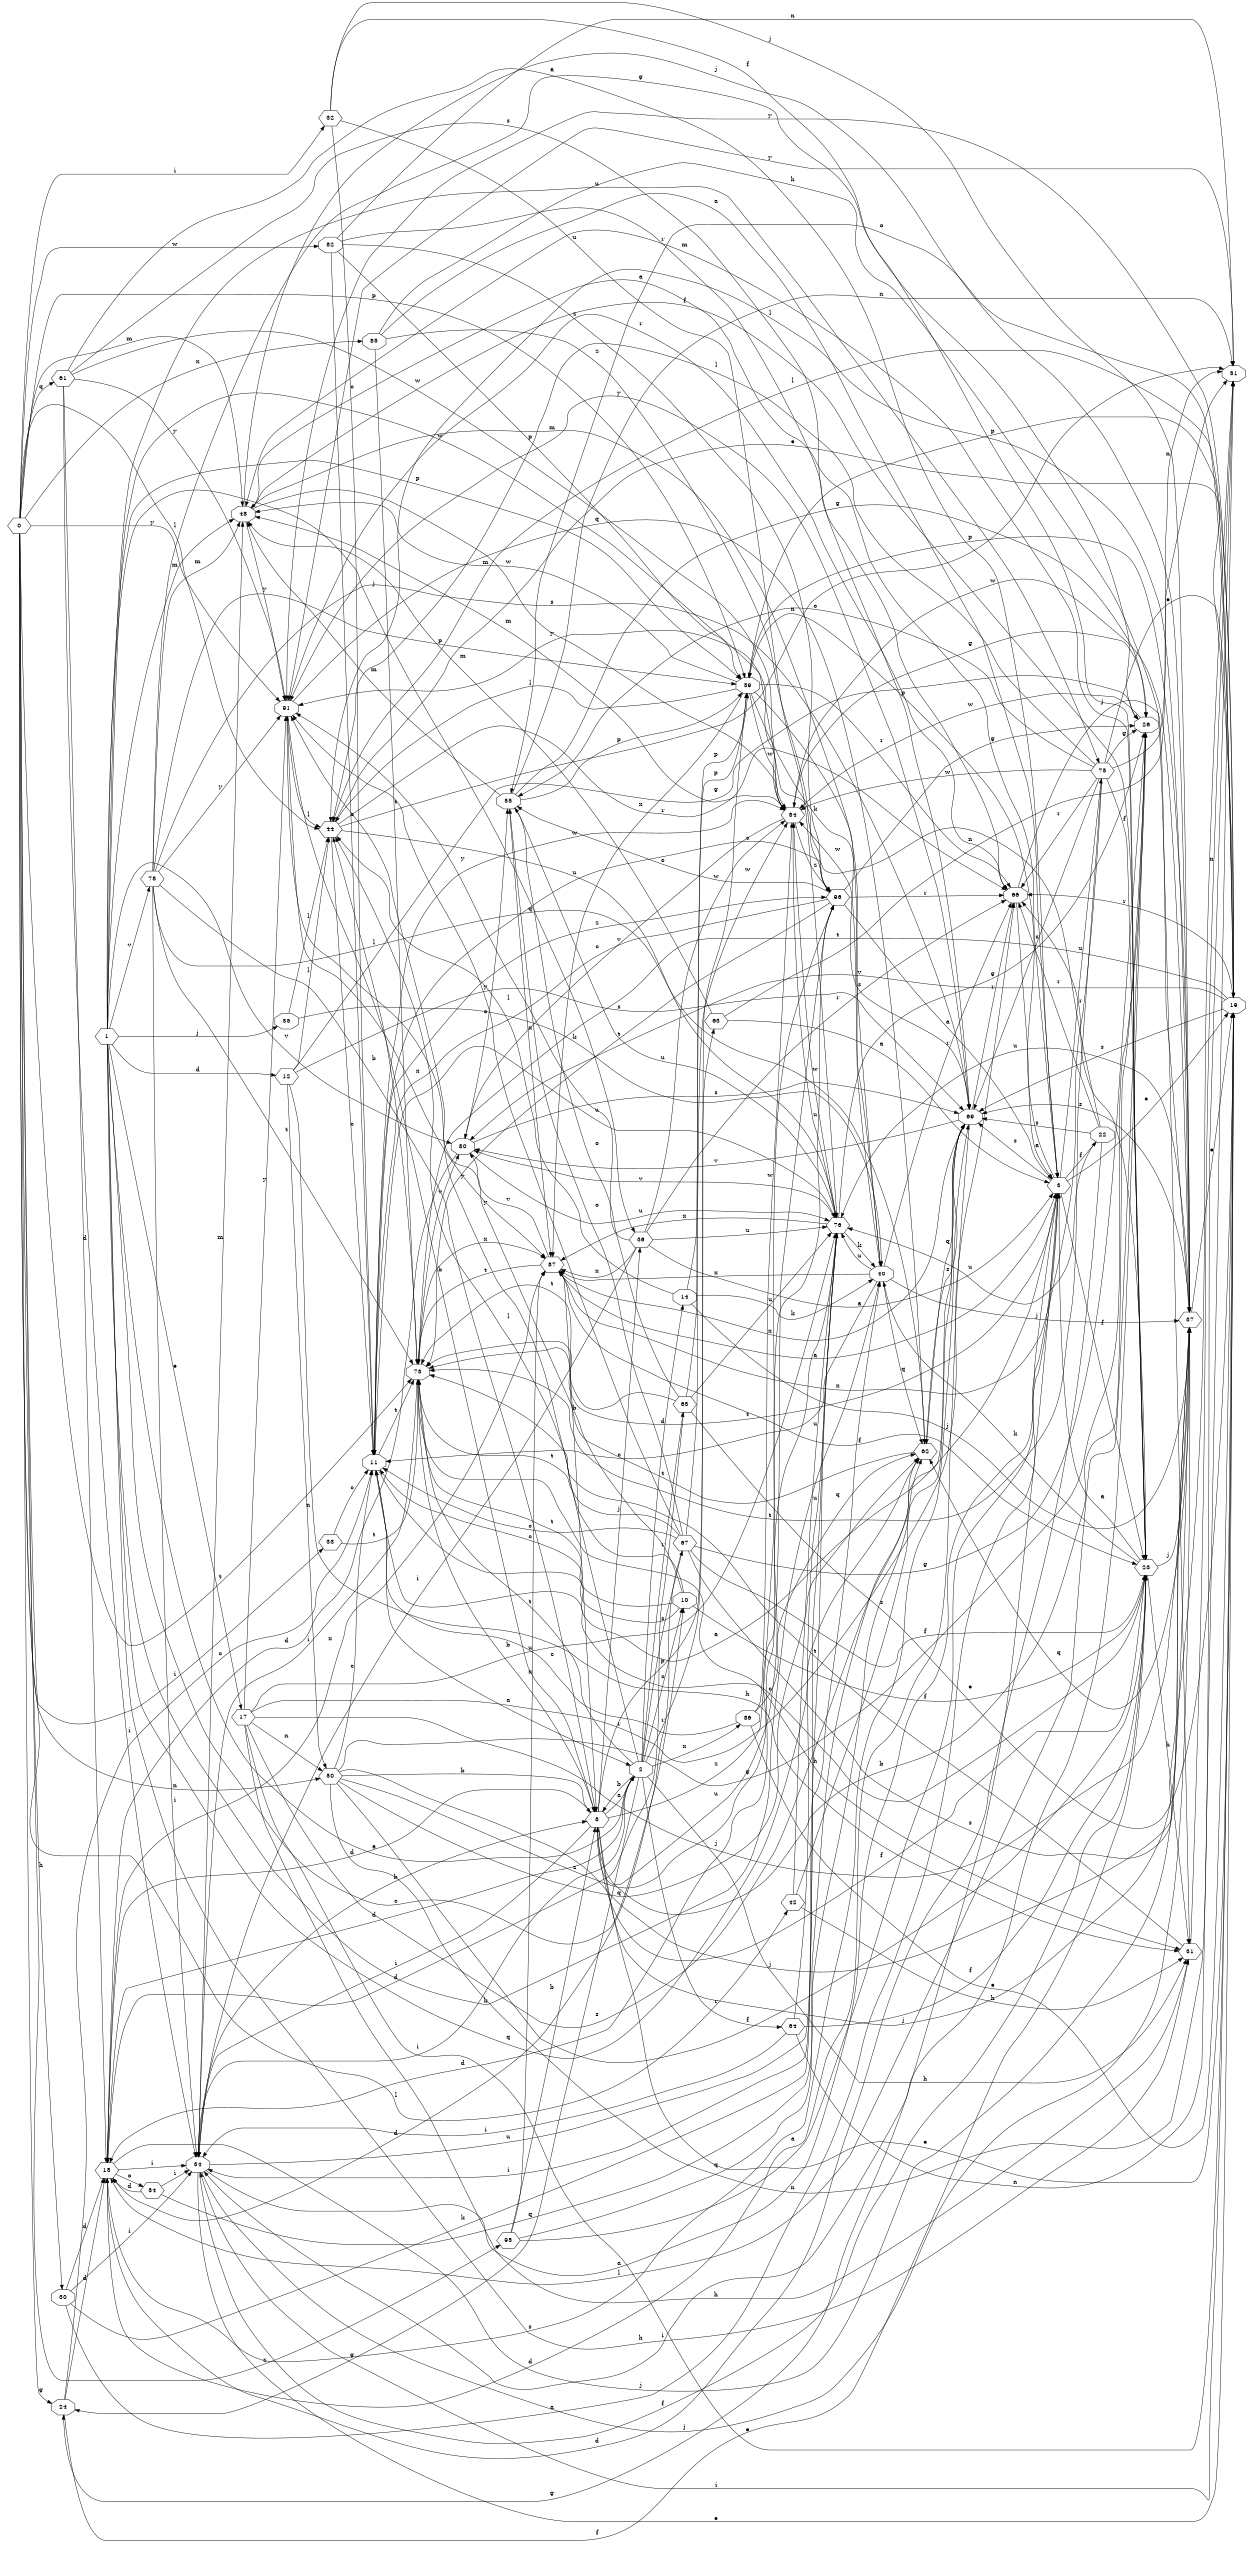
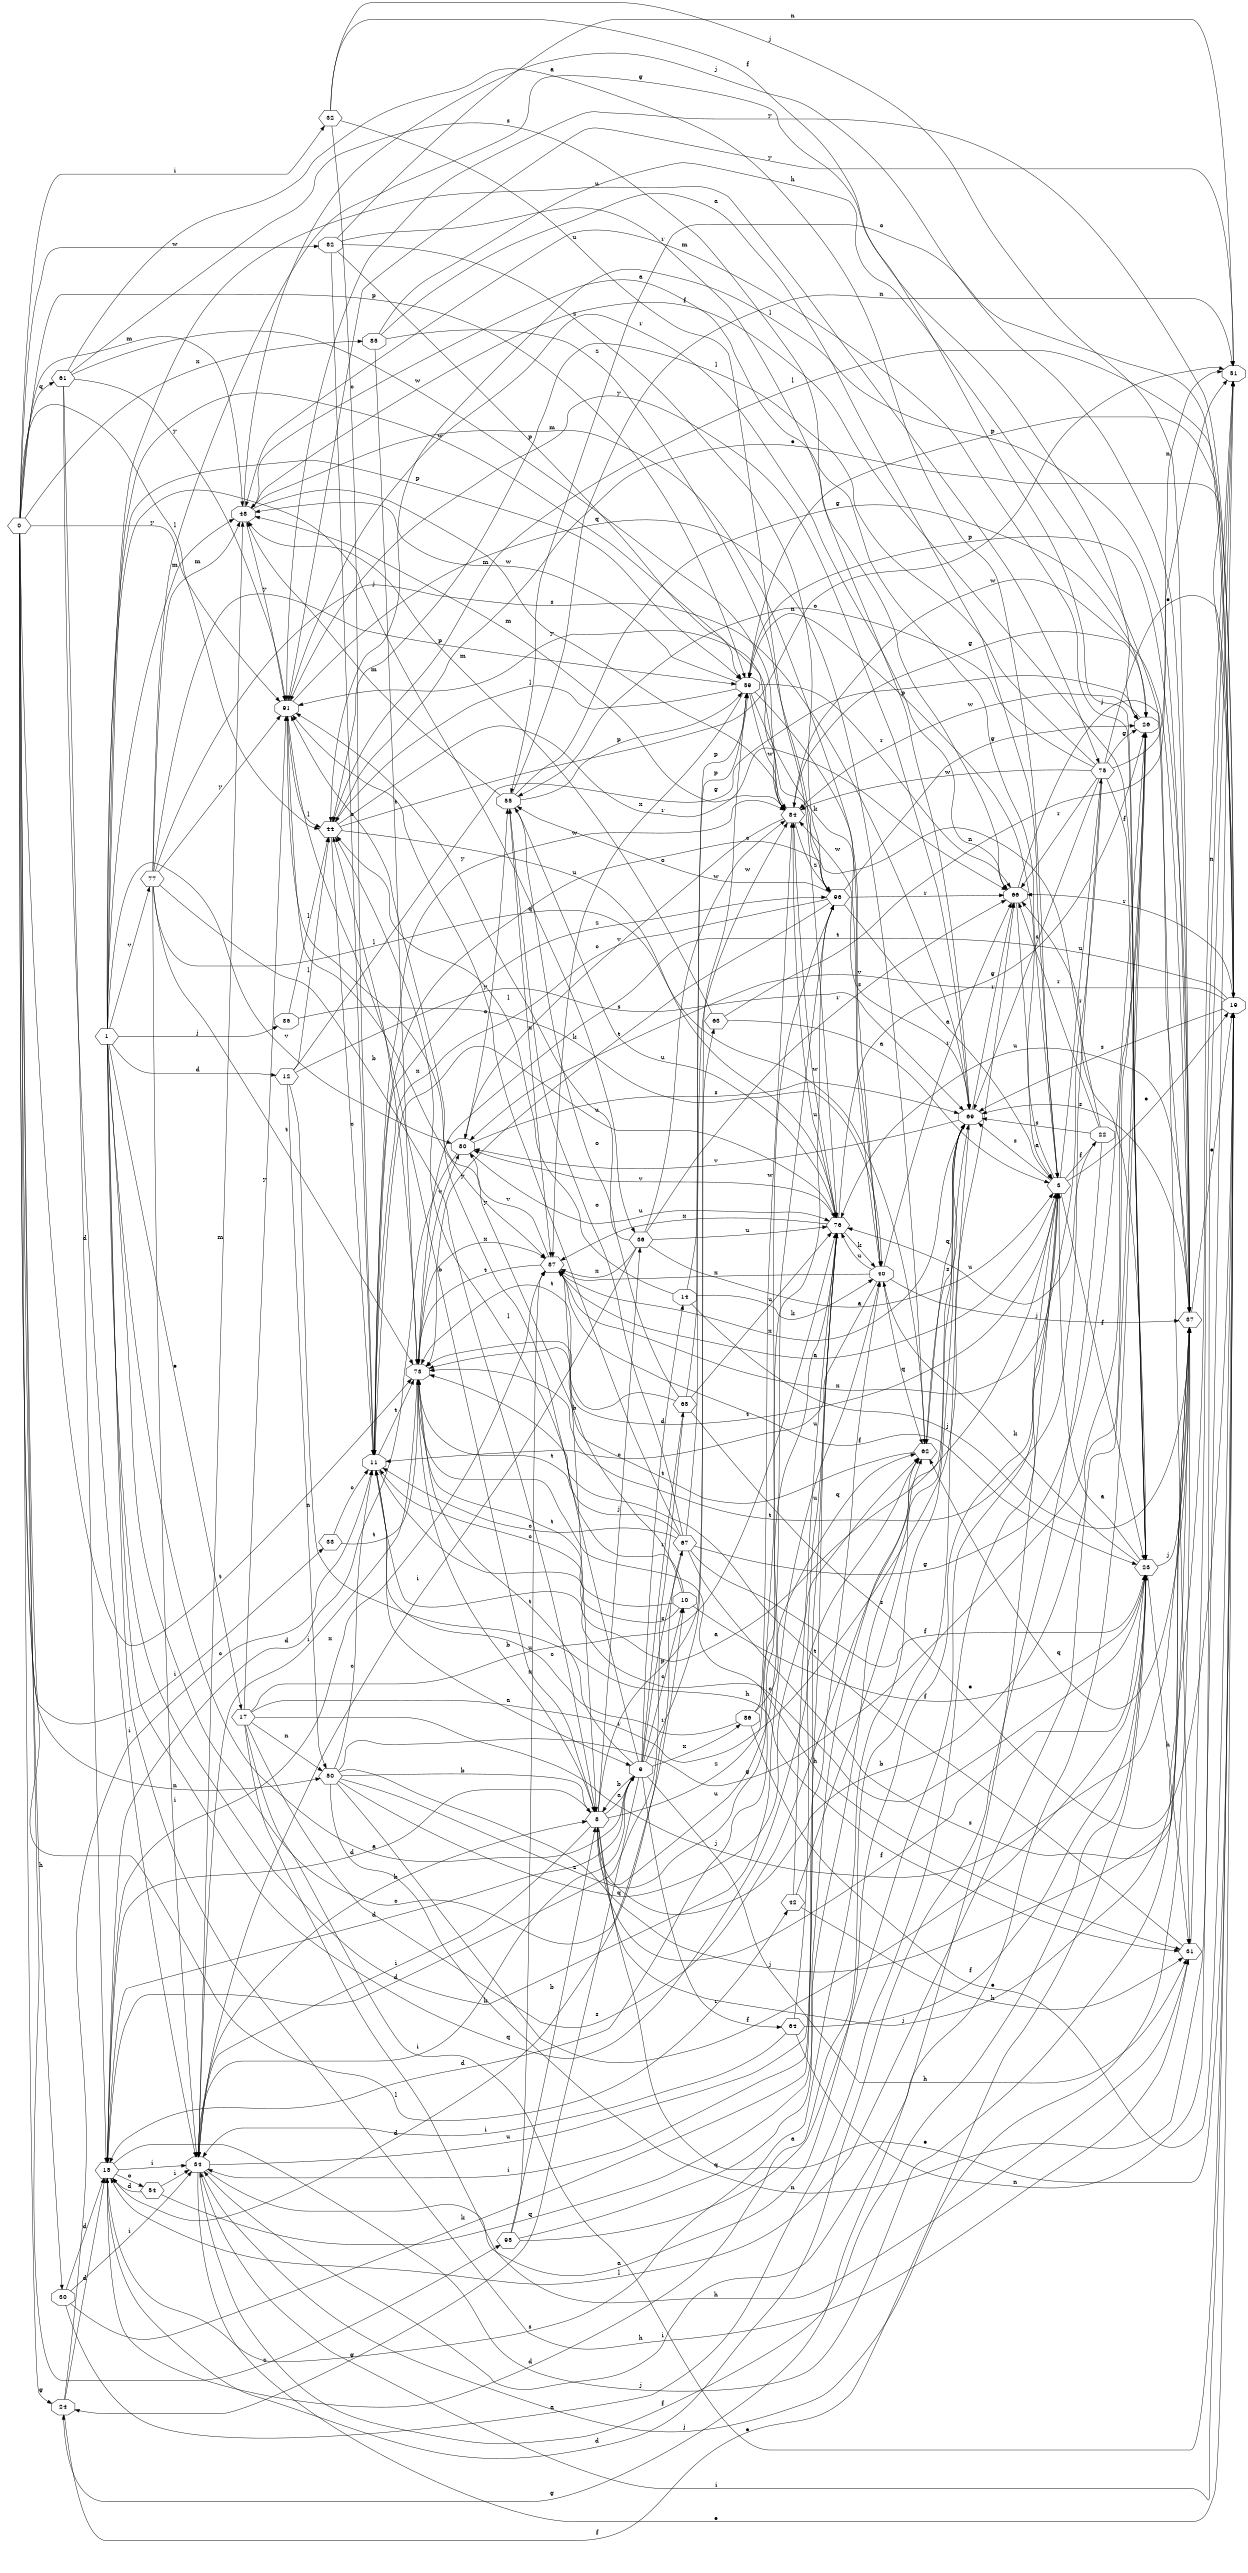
node "78": label "78" -> "77"
node "2": label "2" -> "9"
